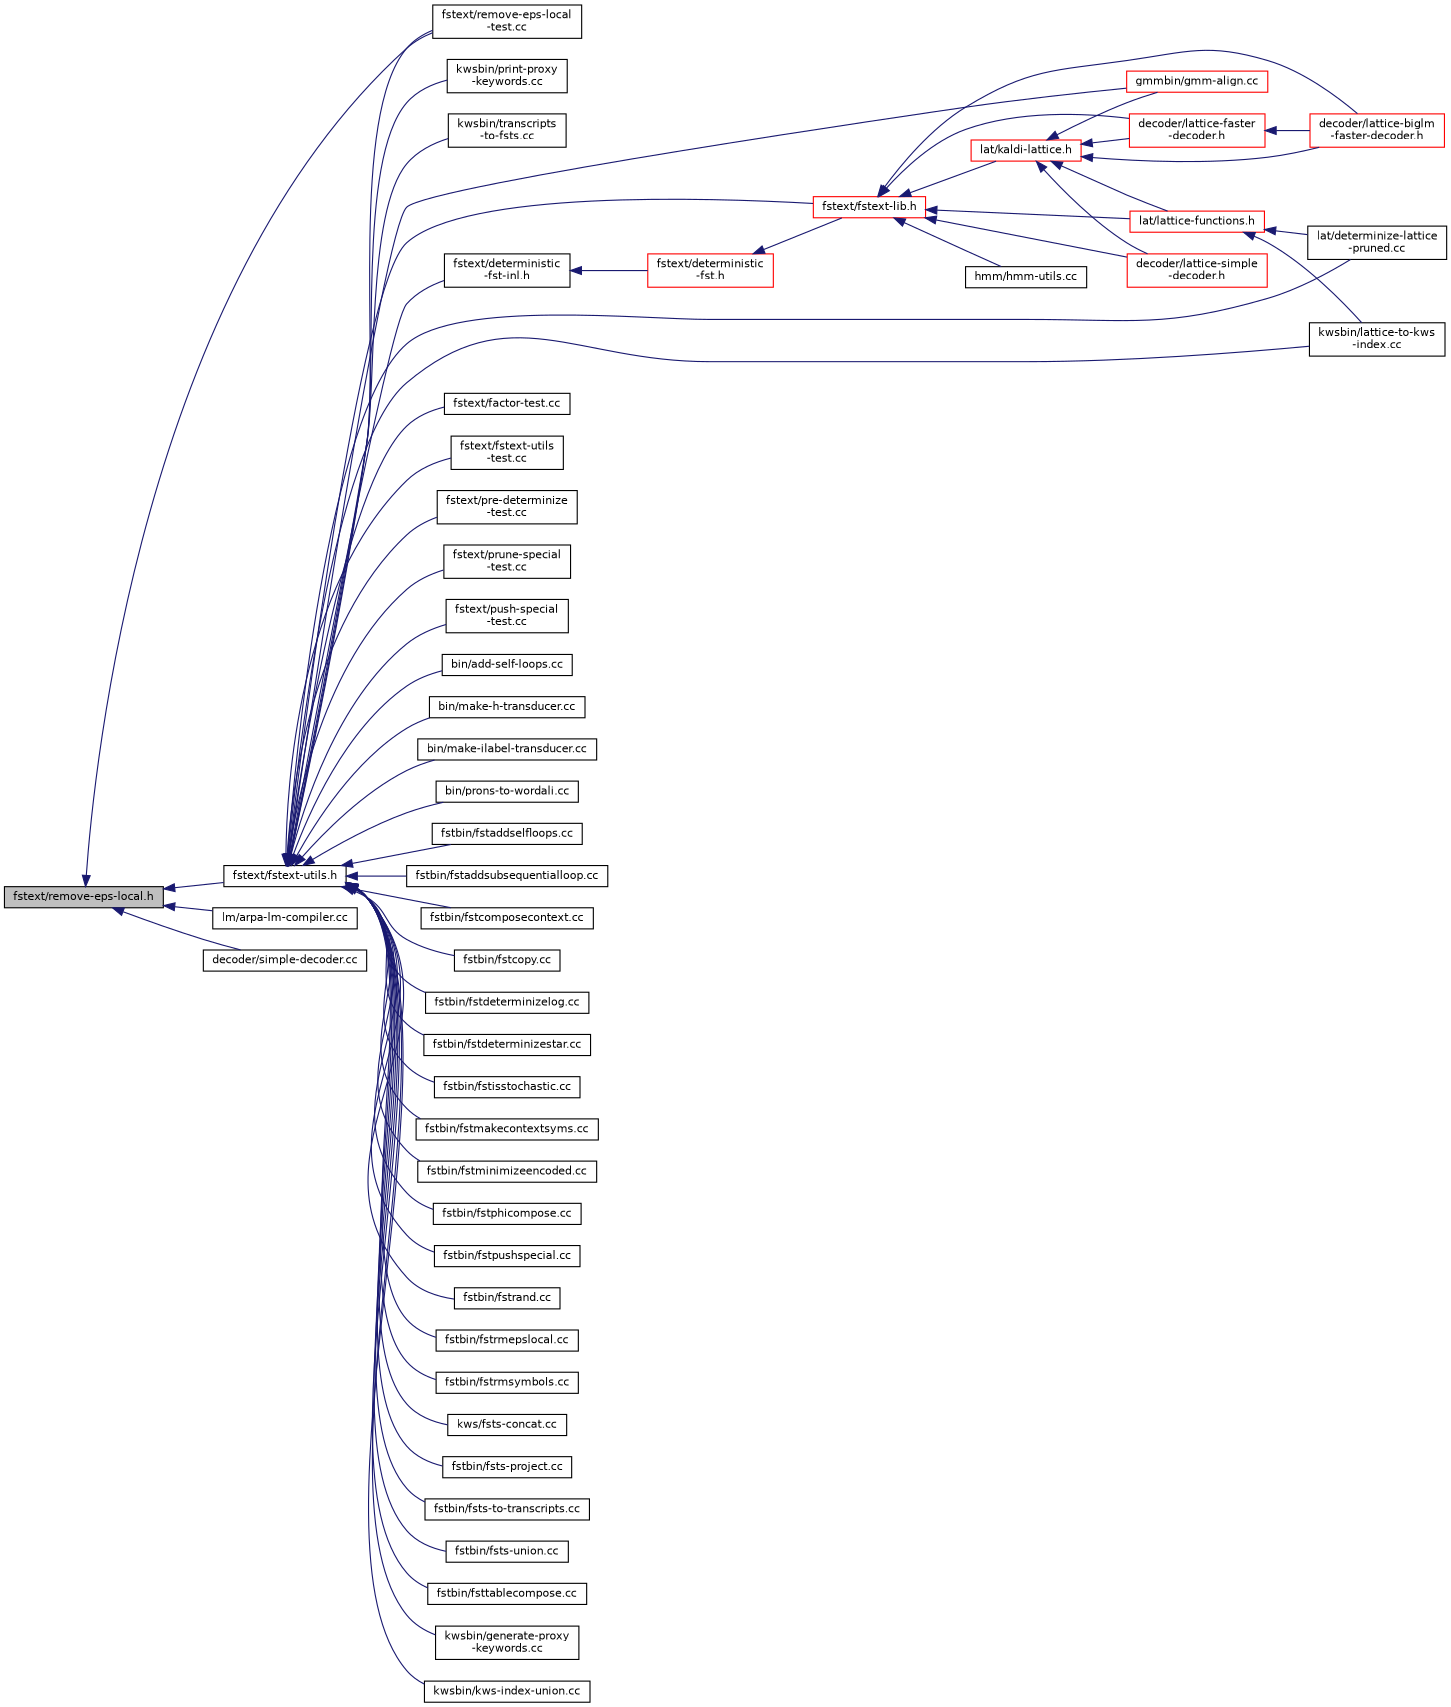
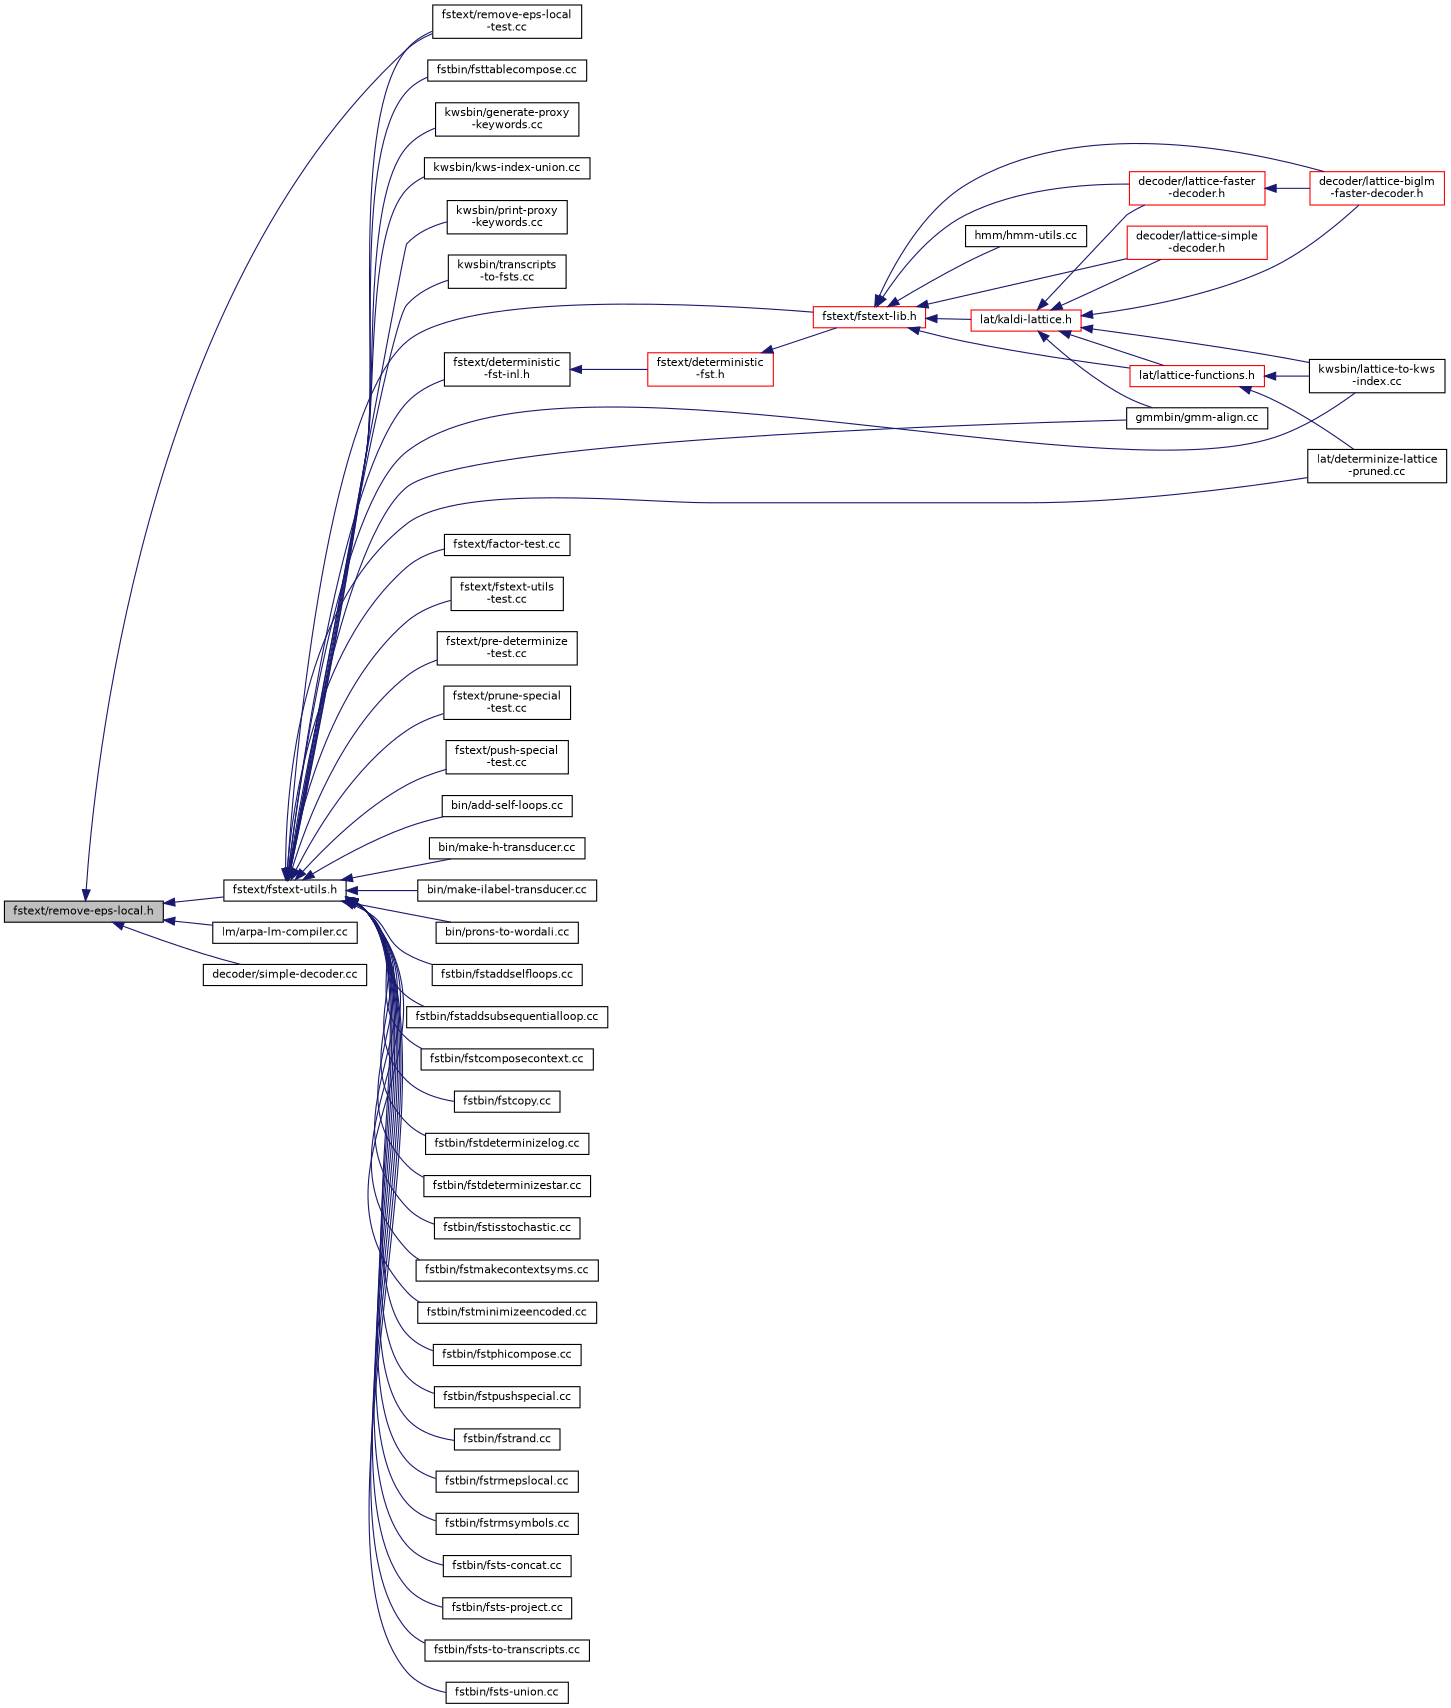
node "gmmbin/gmm-align.cc": color red -> black
edge "kwsbin/lattice-to-kws -index.cc" -> "lat/kaldi-lattice.h": added
node "kws/fsts-concat.cc": label "kws/fsts-concat.cc" -> "fstbin/fsts-concat.cc"
